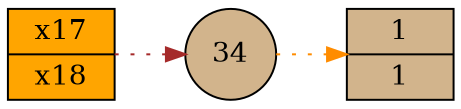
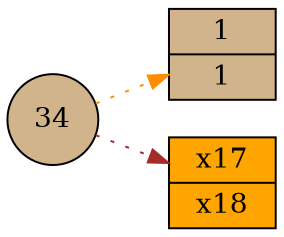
edge "x17" -> "34": reversed
